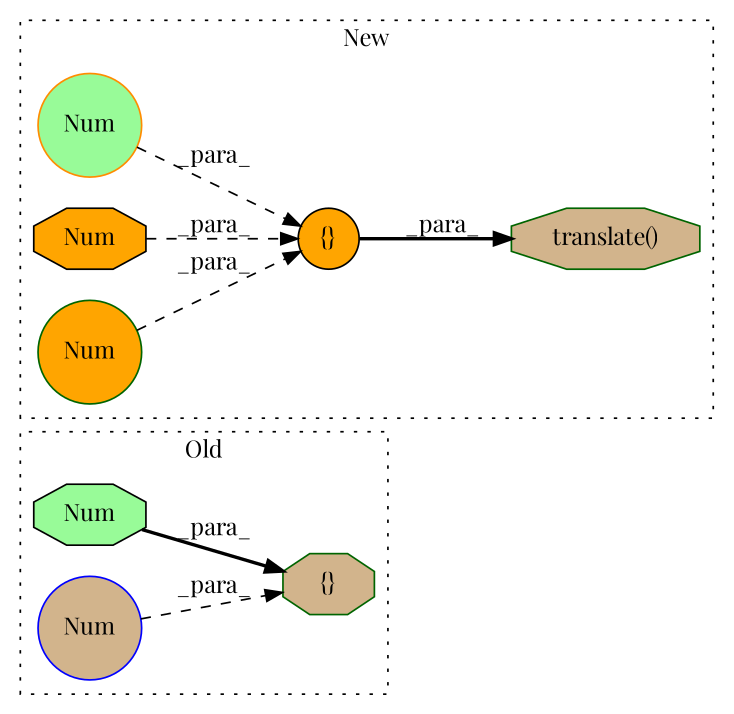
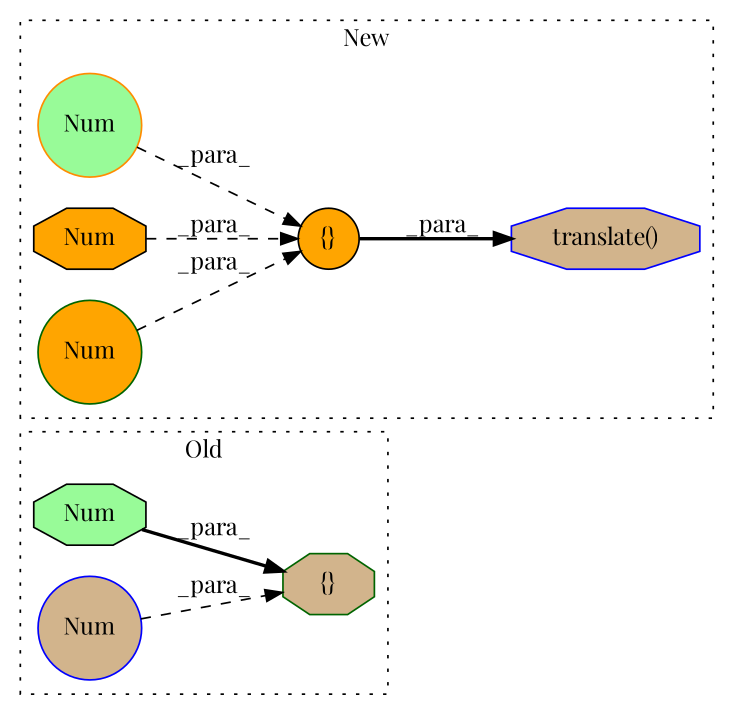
node "translate()": color darkgreen -> blue
